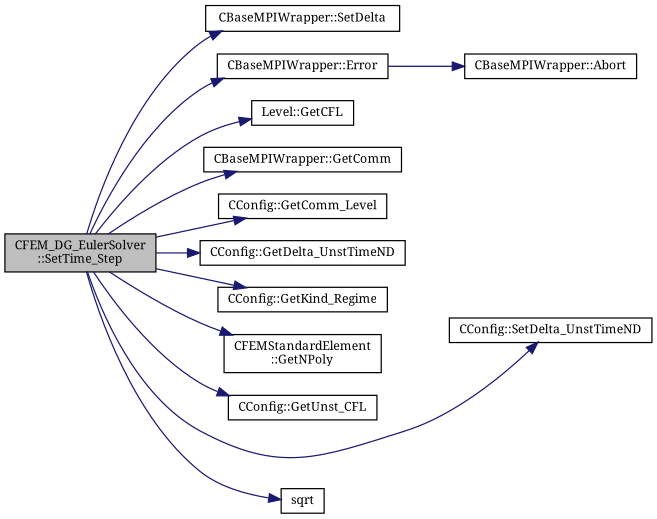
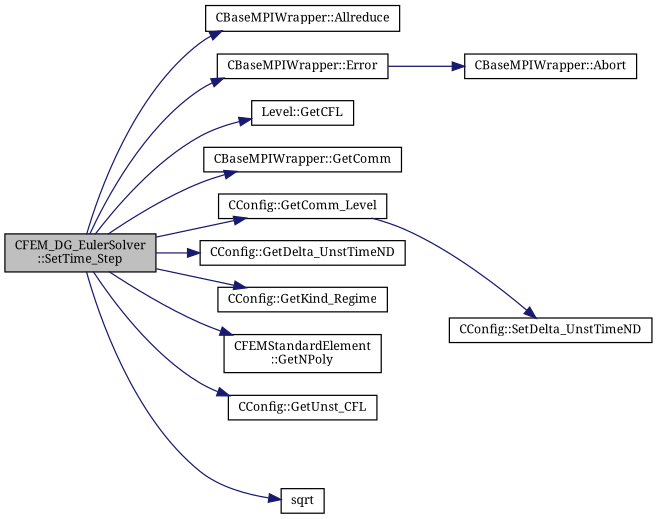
node "CBaseMPIWrapper::SetDelta": label "CBaseMPIWrapper::SetDelta" -> "CBaseMPIWrapper::Allreduce"
edge "CFEM_DG_EulerSolver ::SetTime_Step" -> "CConfig::SetDelta_UnstTimeND": now "CConfig::GetComm_Level" -> "CConfig::SetDelta_UnstTimeND"
